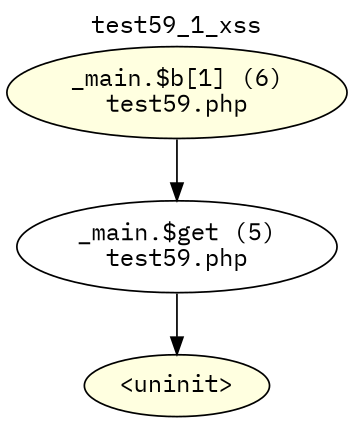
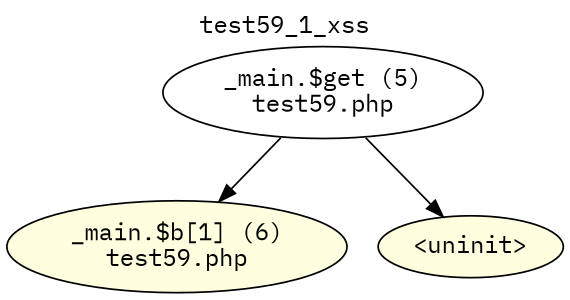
edge "_main.$b[1] (6) test59.php" -> "_main.$get (5) test59.php": reversed
